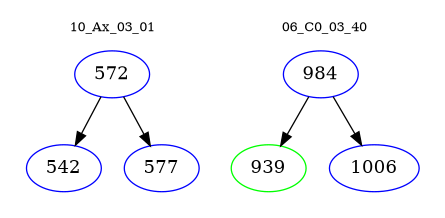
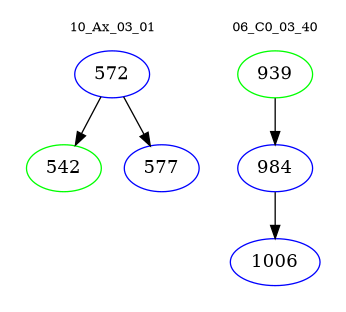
edge "984" -> "939": reversed
node "542": color blue -> green
